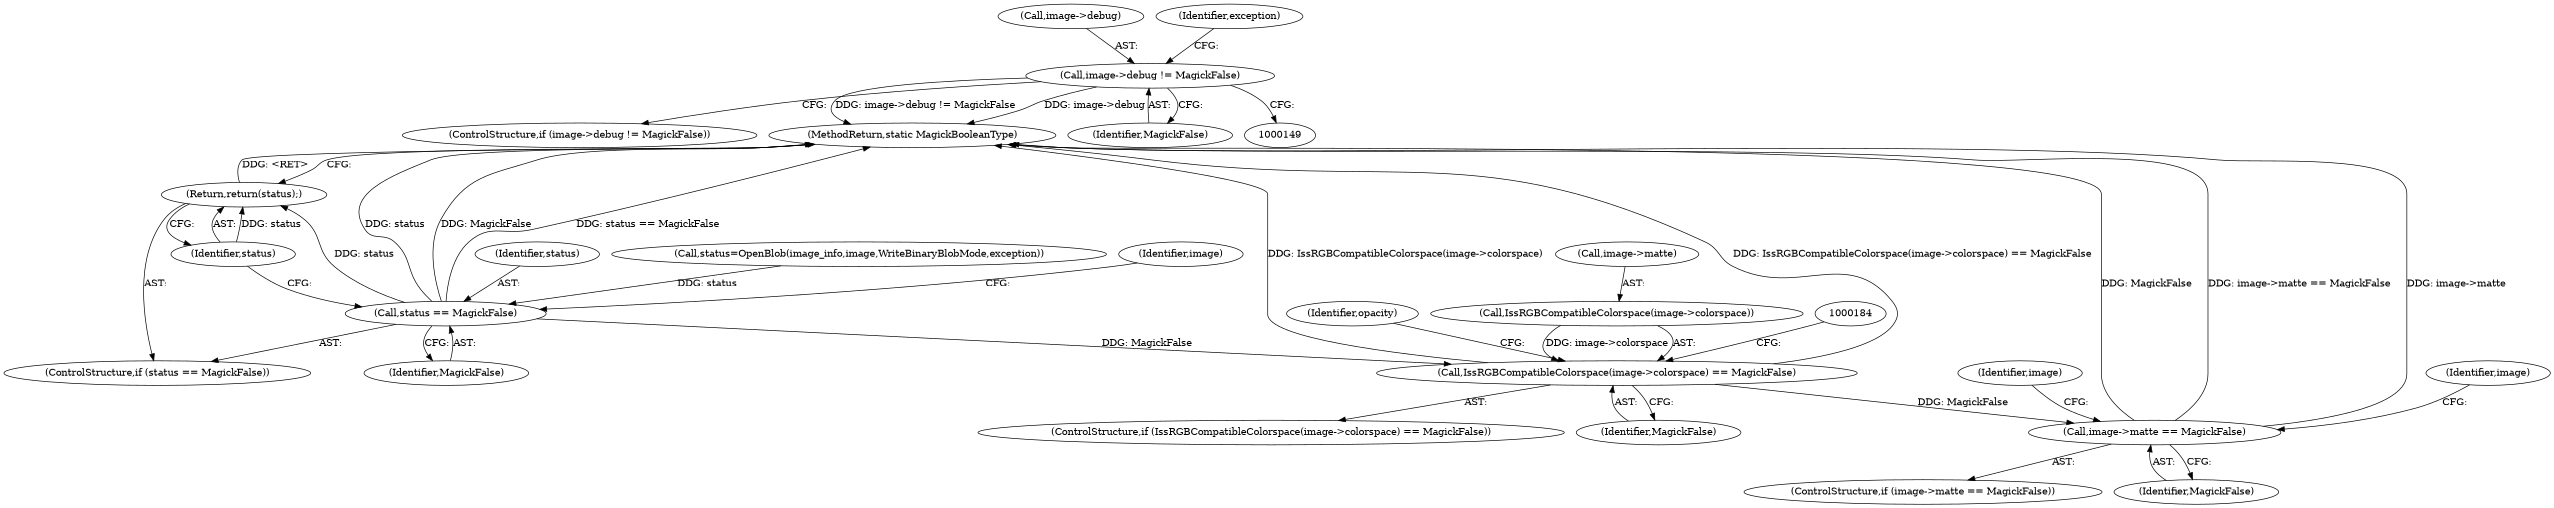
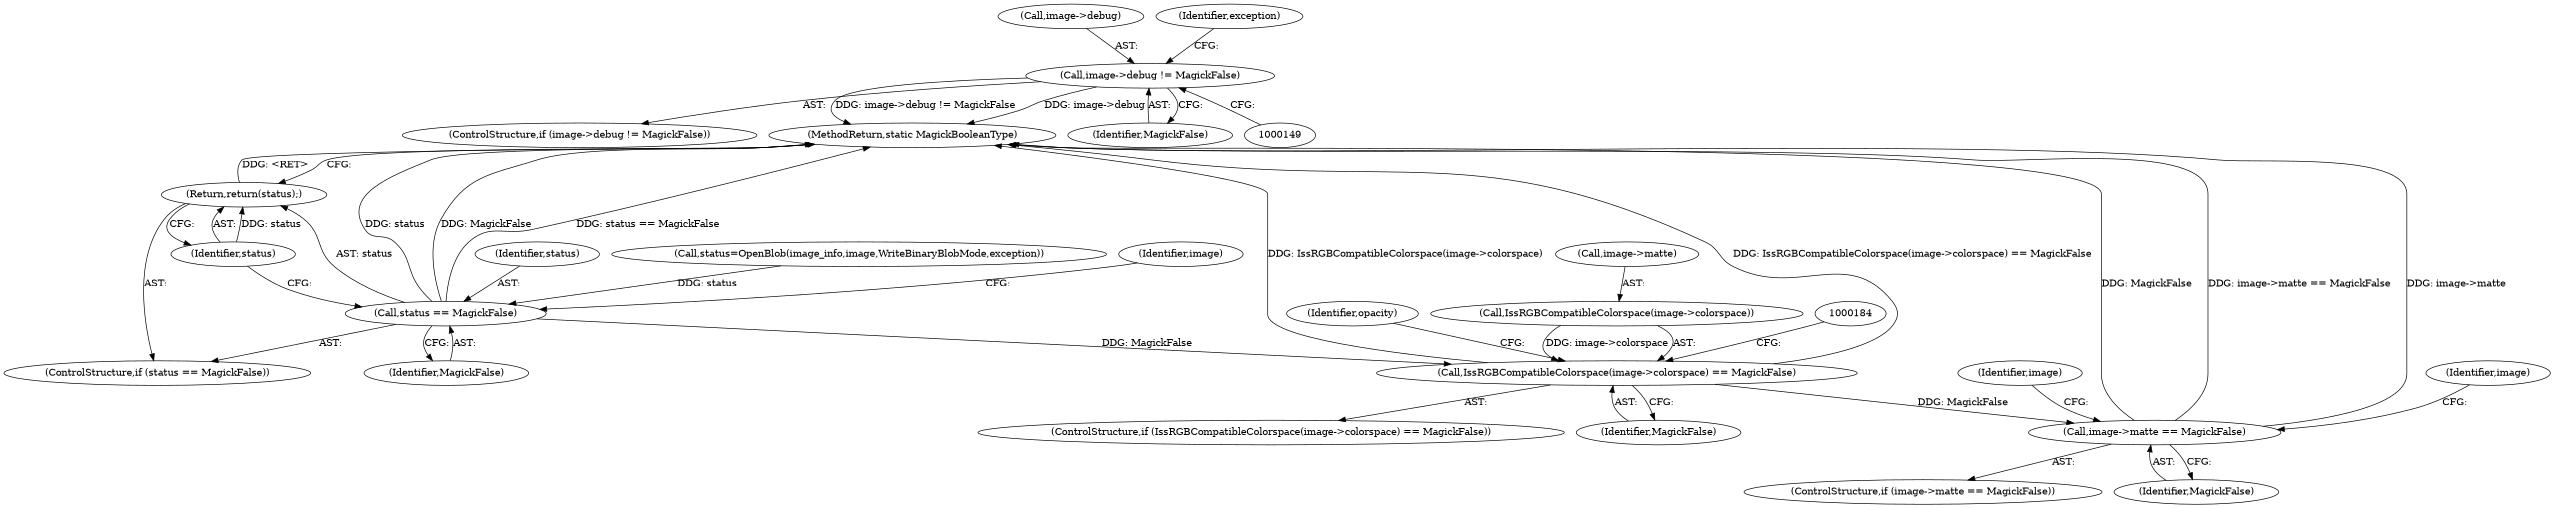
edge "(Call,image->debug != MagickFalse)" -> "1000149": reversed
edge "(Call,image->debug != MagickFalse)" -> "(ControlStructure,if (image->debug != MagickFalse))": label "CFG: " -> "AST: "
edge "(Call,status == MagickFalse)" -> "(Return,return(status);)": label "DDG: status" -> "AST: status"
